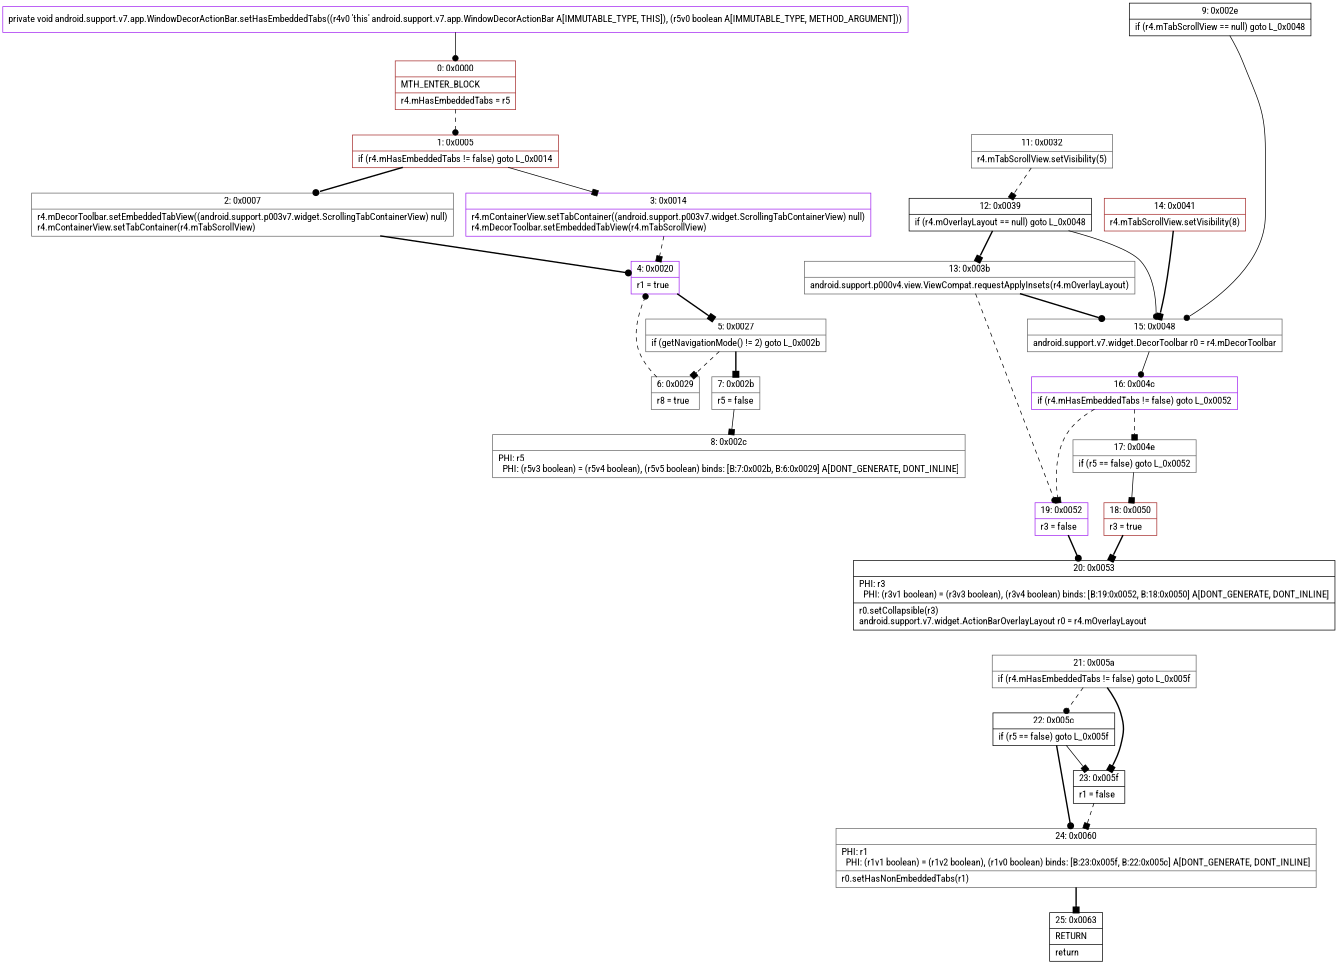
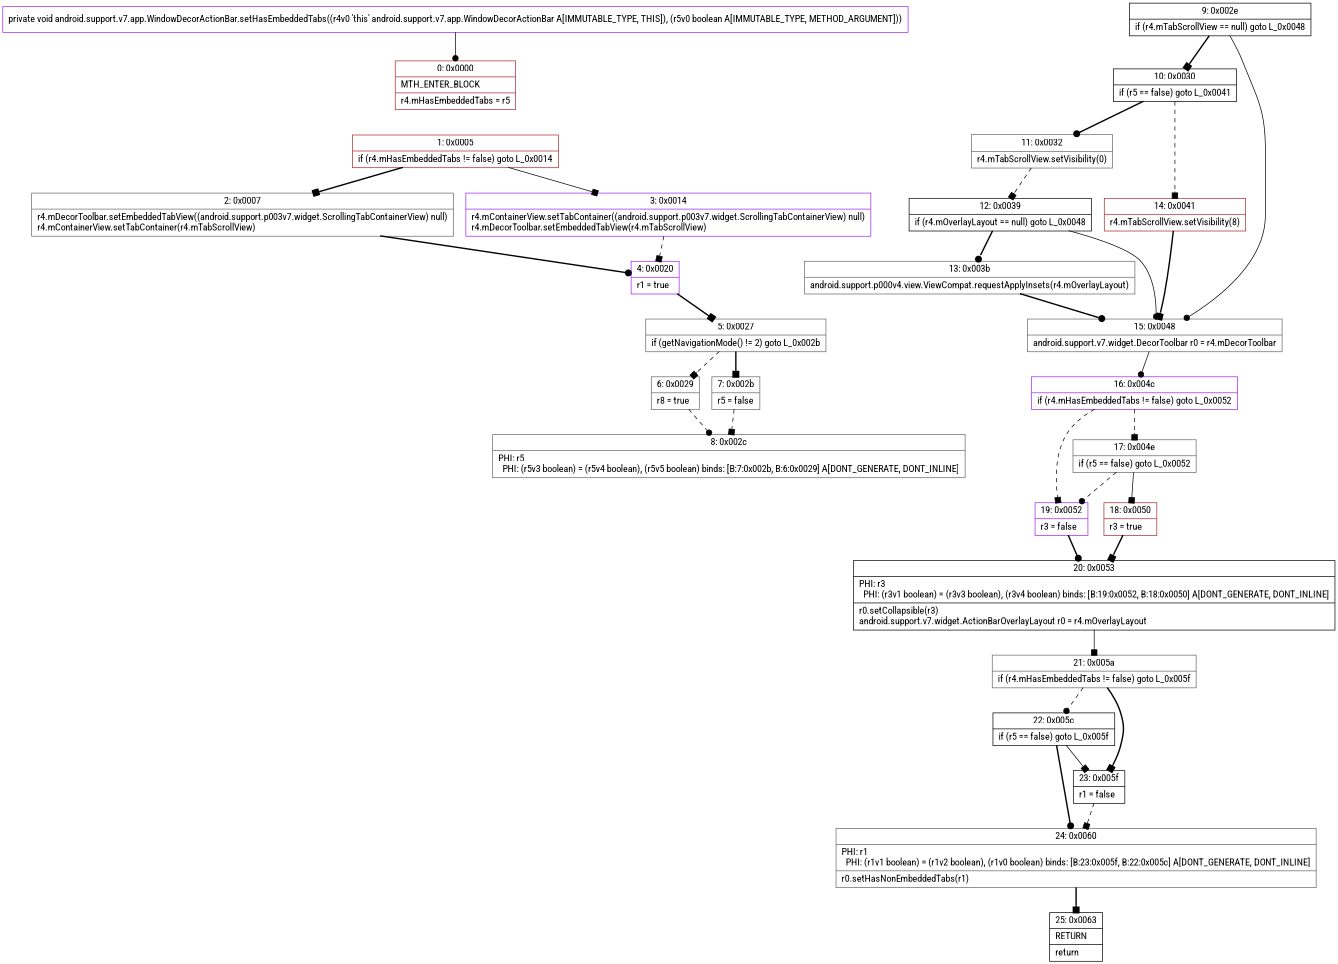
node "10: 0x0030": added
edge "0: 0x0000" -> "1: 0x0005": removed
node "11: 0x0032": text "r4.mTabScrollView.setVisibility(5)" -> "r4.mTabScrollView.setVisibility(0)"
edge "1: 0x0005" -> "2: 0x0007": arrowhead dot -> box
edge "12: 0x0039" -> "13: 0x003b": arrowhead box -> dot
edge "6: 0x0029" -> "4: 0x0020": now "6: 0x0029" -> "8: 0x002c"
edge "13: 0x003b" -> "19: 0x0052": now "17: 0x004e" -> "19: 0x0052"
edge "7: 0x002b" -> "8: 0x002c": style solid -> dashed
edge "20: 0x0053" -> "21: 0x005a": added
